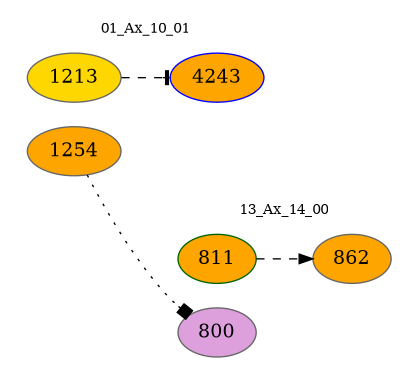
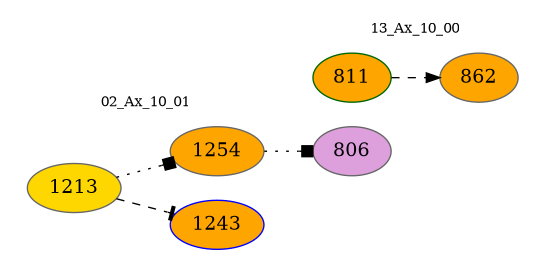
cluster "01_Ax_10_01": label "01_Ax_10_01" -> "02_Ax_10_01"
node "4243": label "4243" -> "1243"
edge "1213" -> "1254": added
cluster "13_Ax_14_00": label "13_Ax_14_00" -> "13_Ax_10_00"
node "800": label "800" -> "806"
